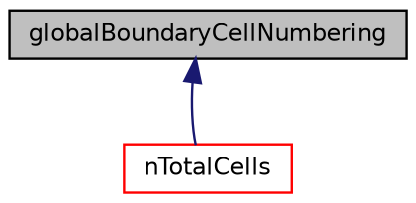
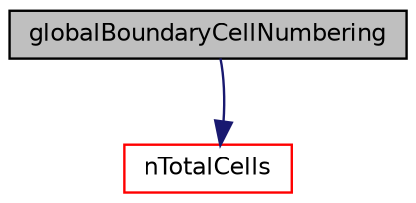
edge "nTotalCells" -> "globalBoundaryCellNumbering": reversed
